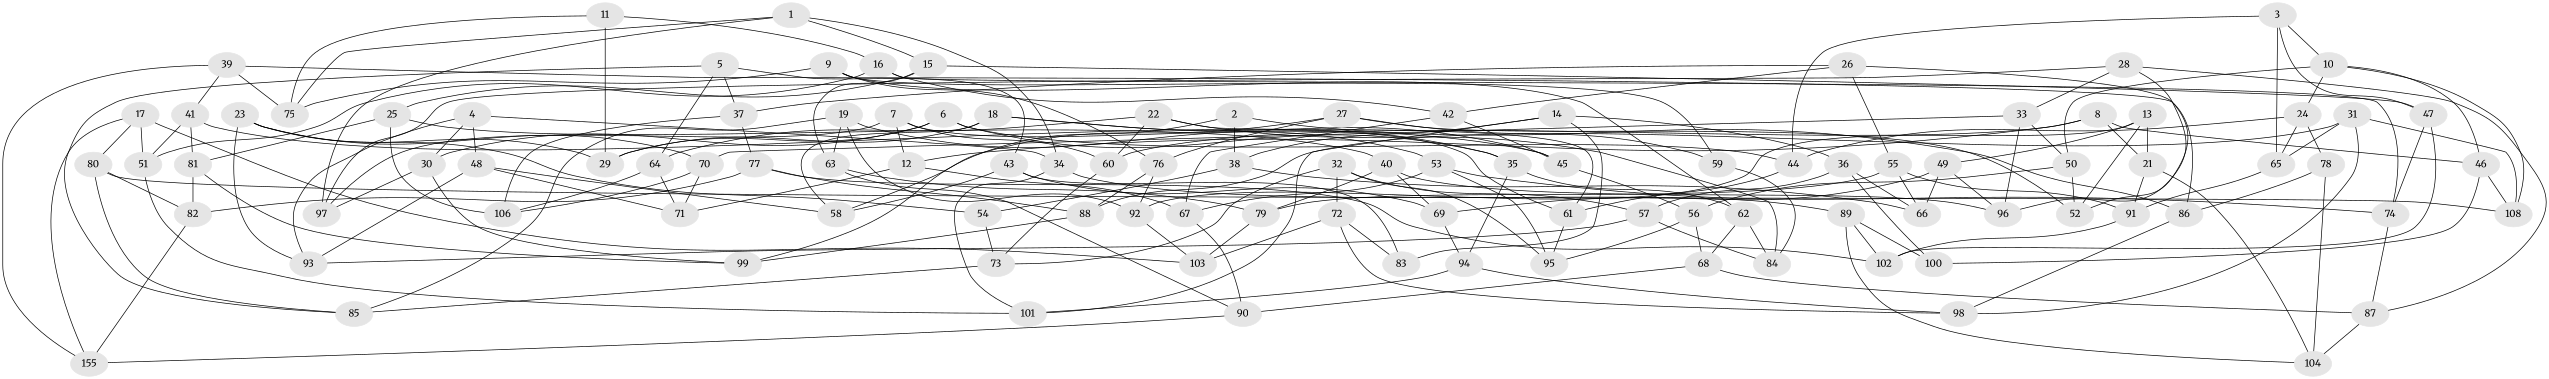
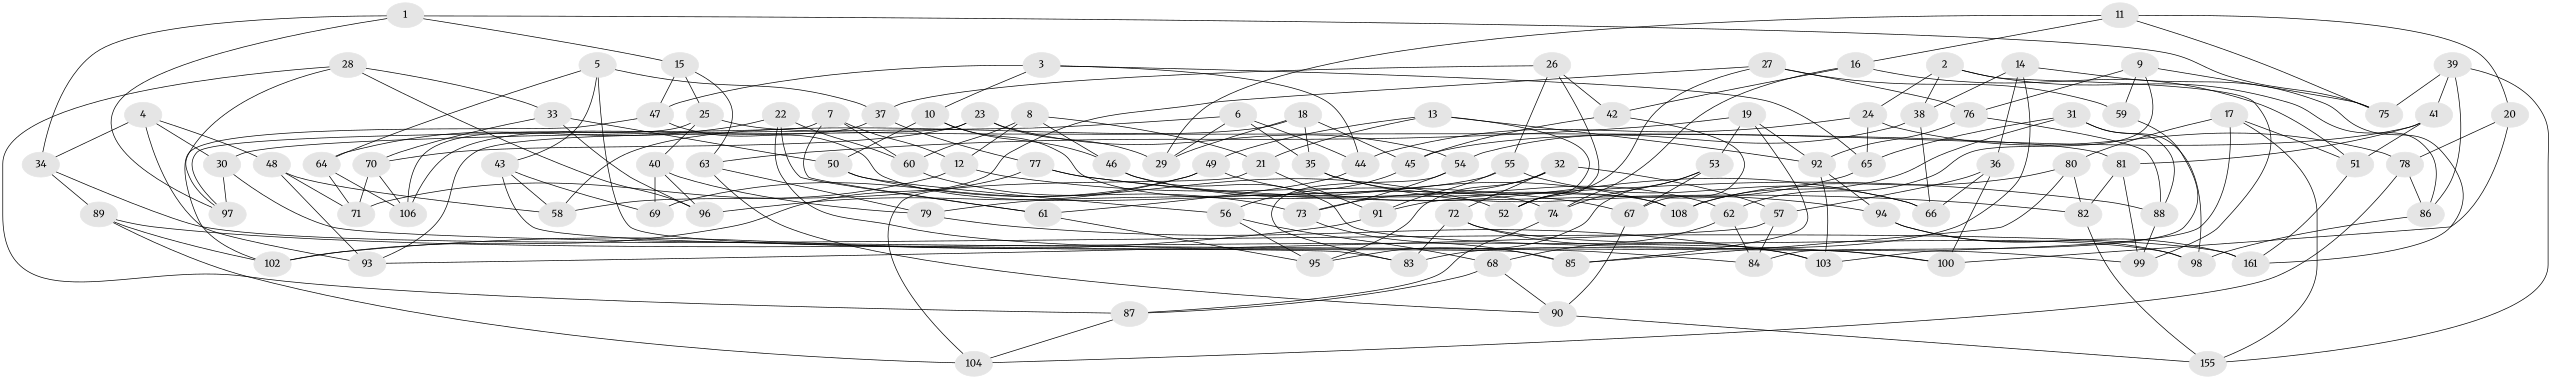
edge "10" -- "24": now "2" -- "24"
node "20": added
edge "54" -- "83": added
edge "69" -- "94": now "92" -- "94"
node "101": label "101" -> "161"
